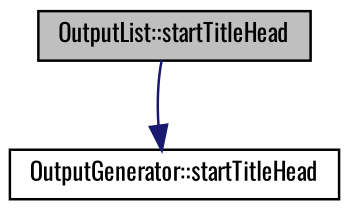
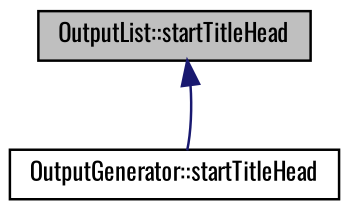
edge "OutputList::startTitleHead" -> "OutputGenerator::startTitleHead": reversed
